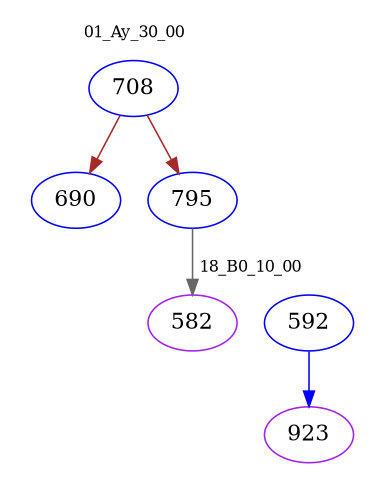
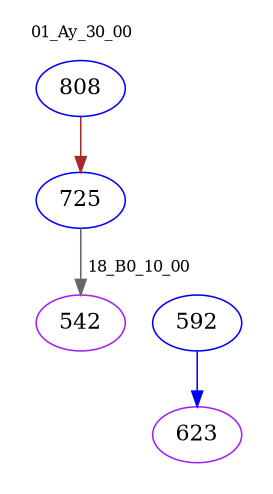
node "708": label "708" -> "808"
node "690": removed
node "795": label "795" -> "725"
node "582": label "582" -> "542"
node "923": label "923" -> "623"
